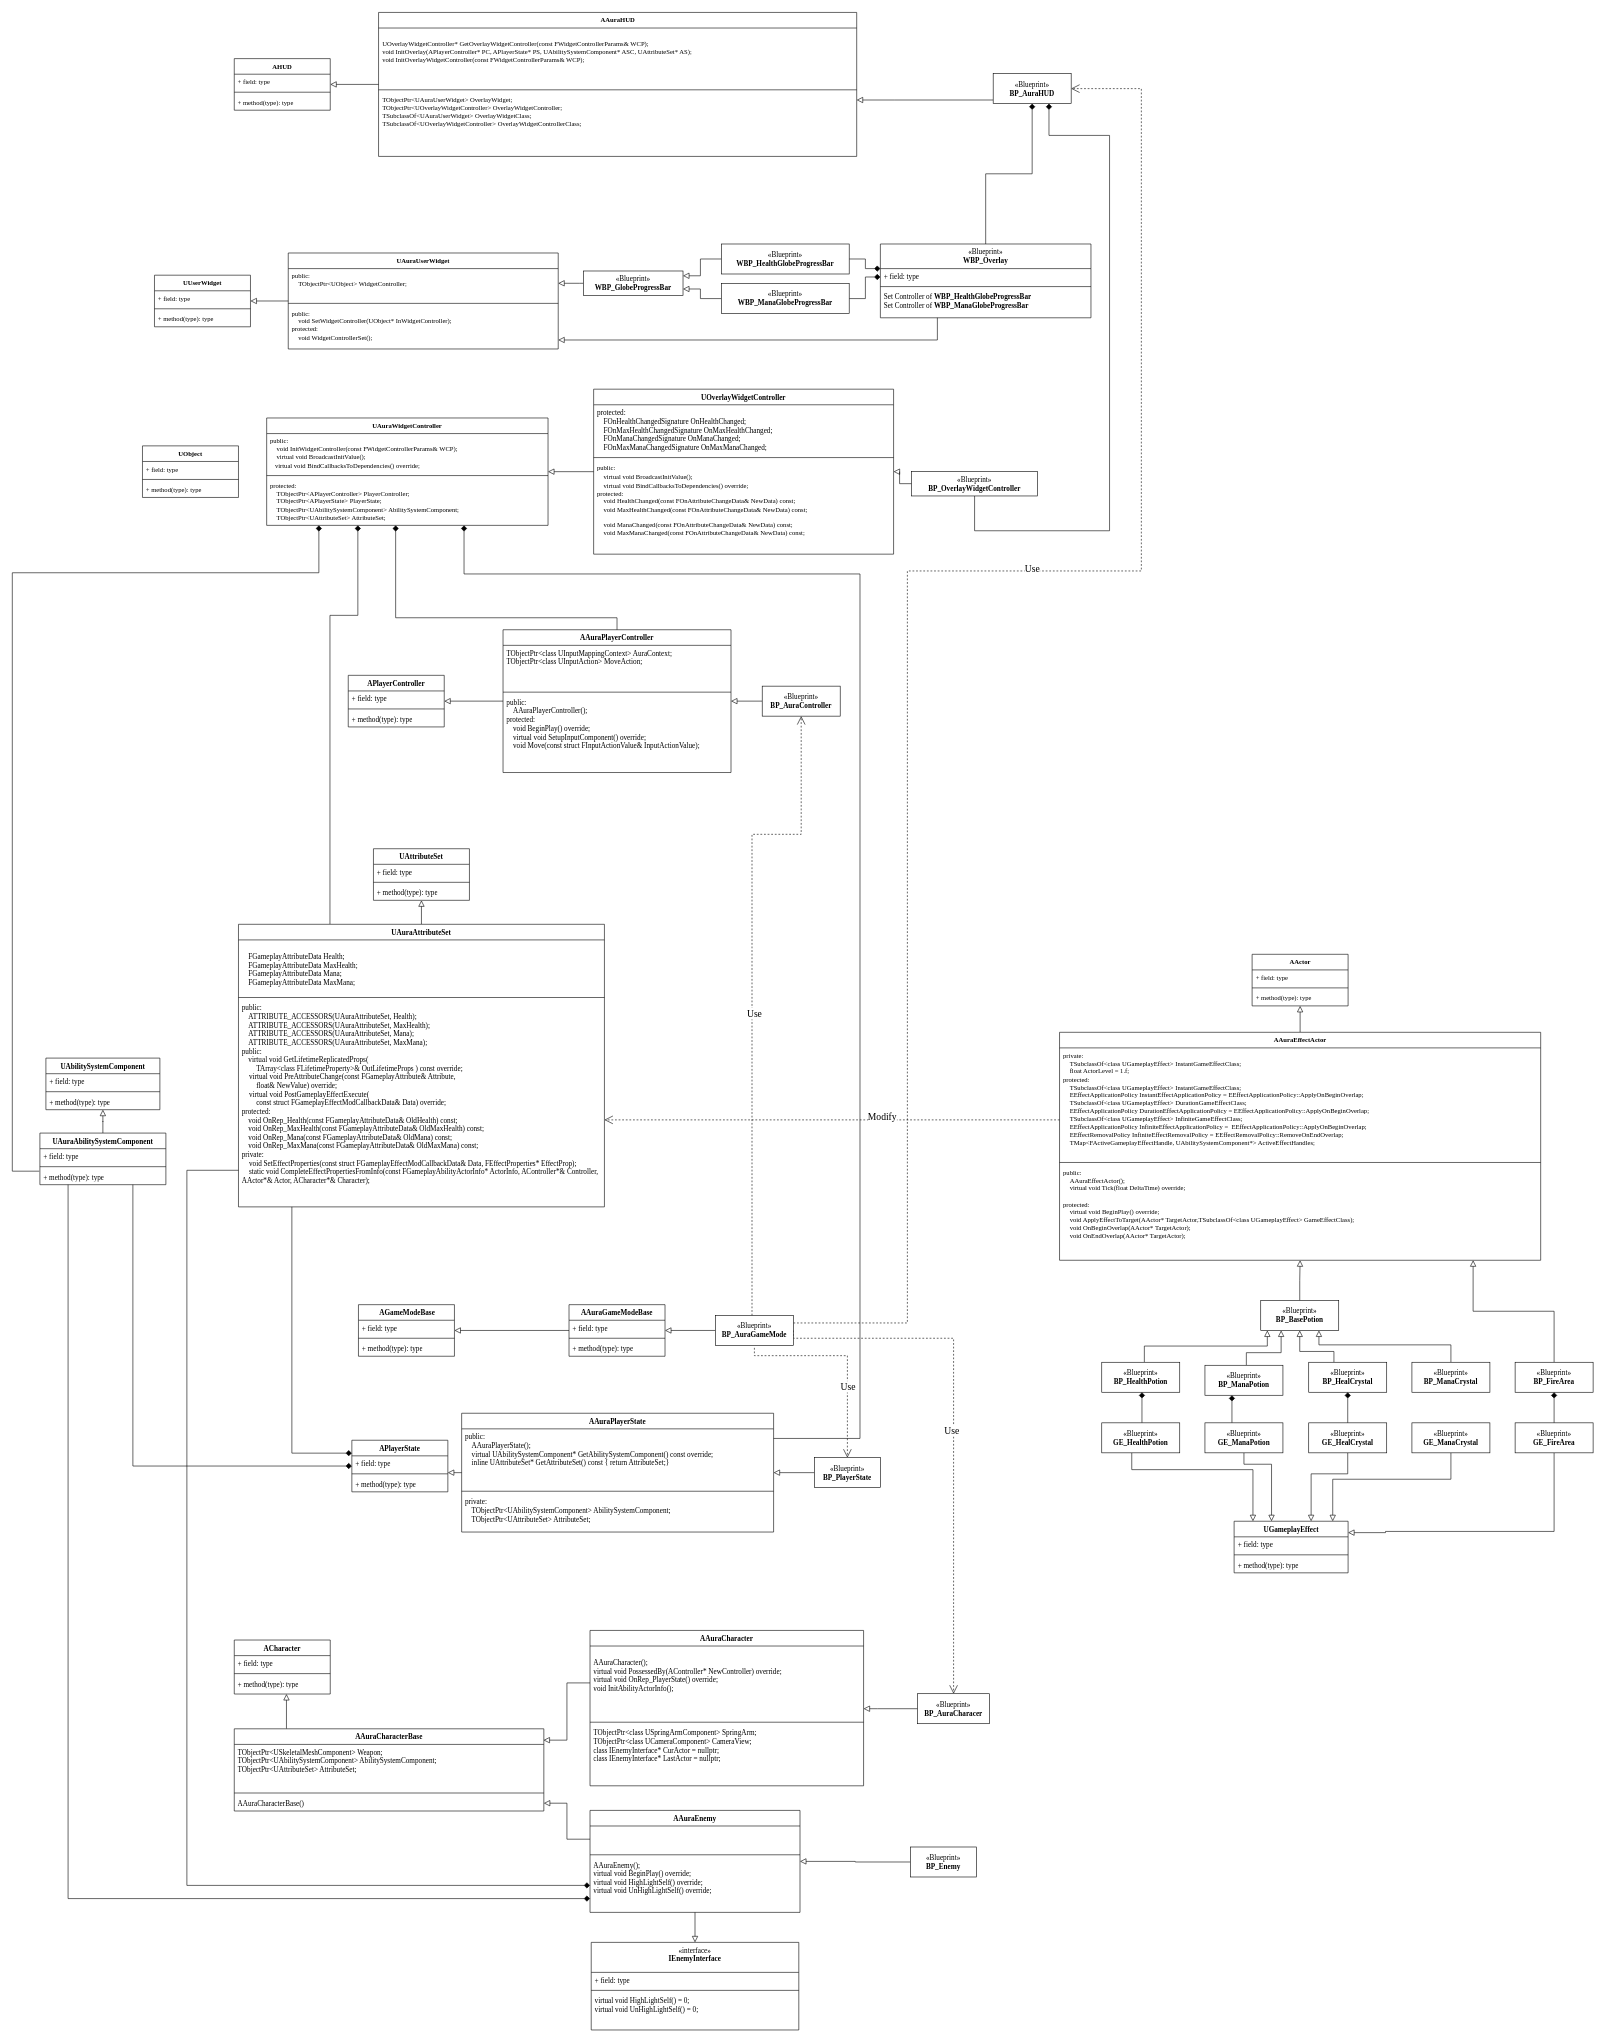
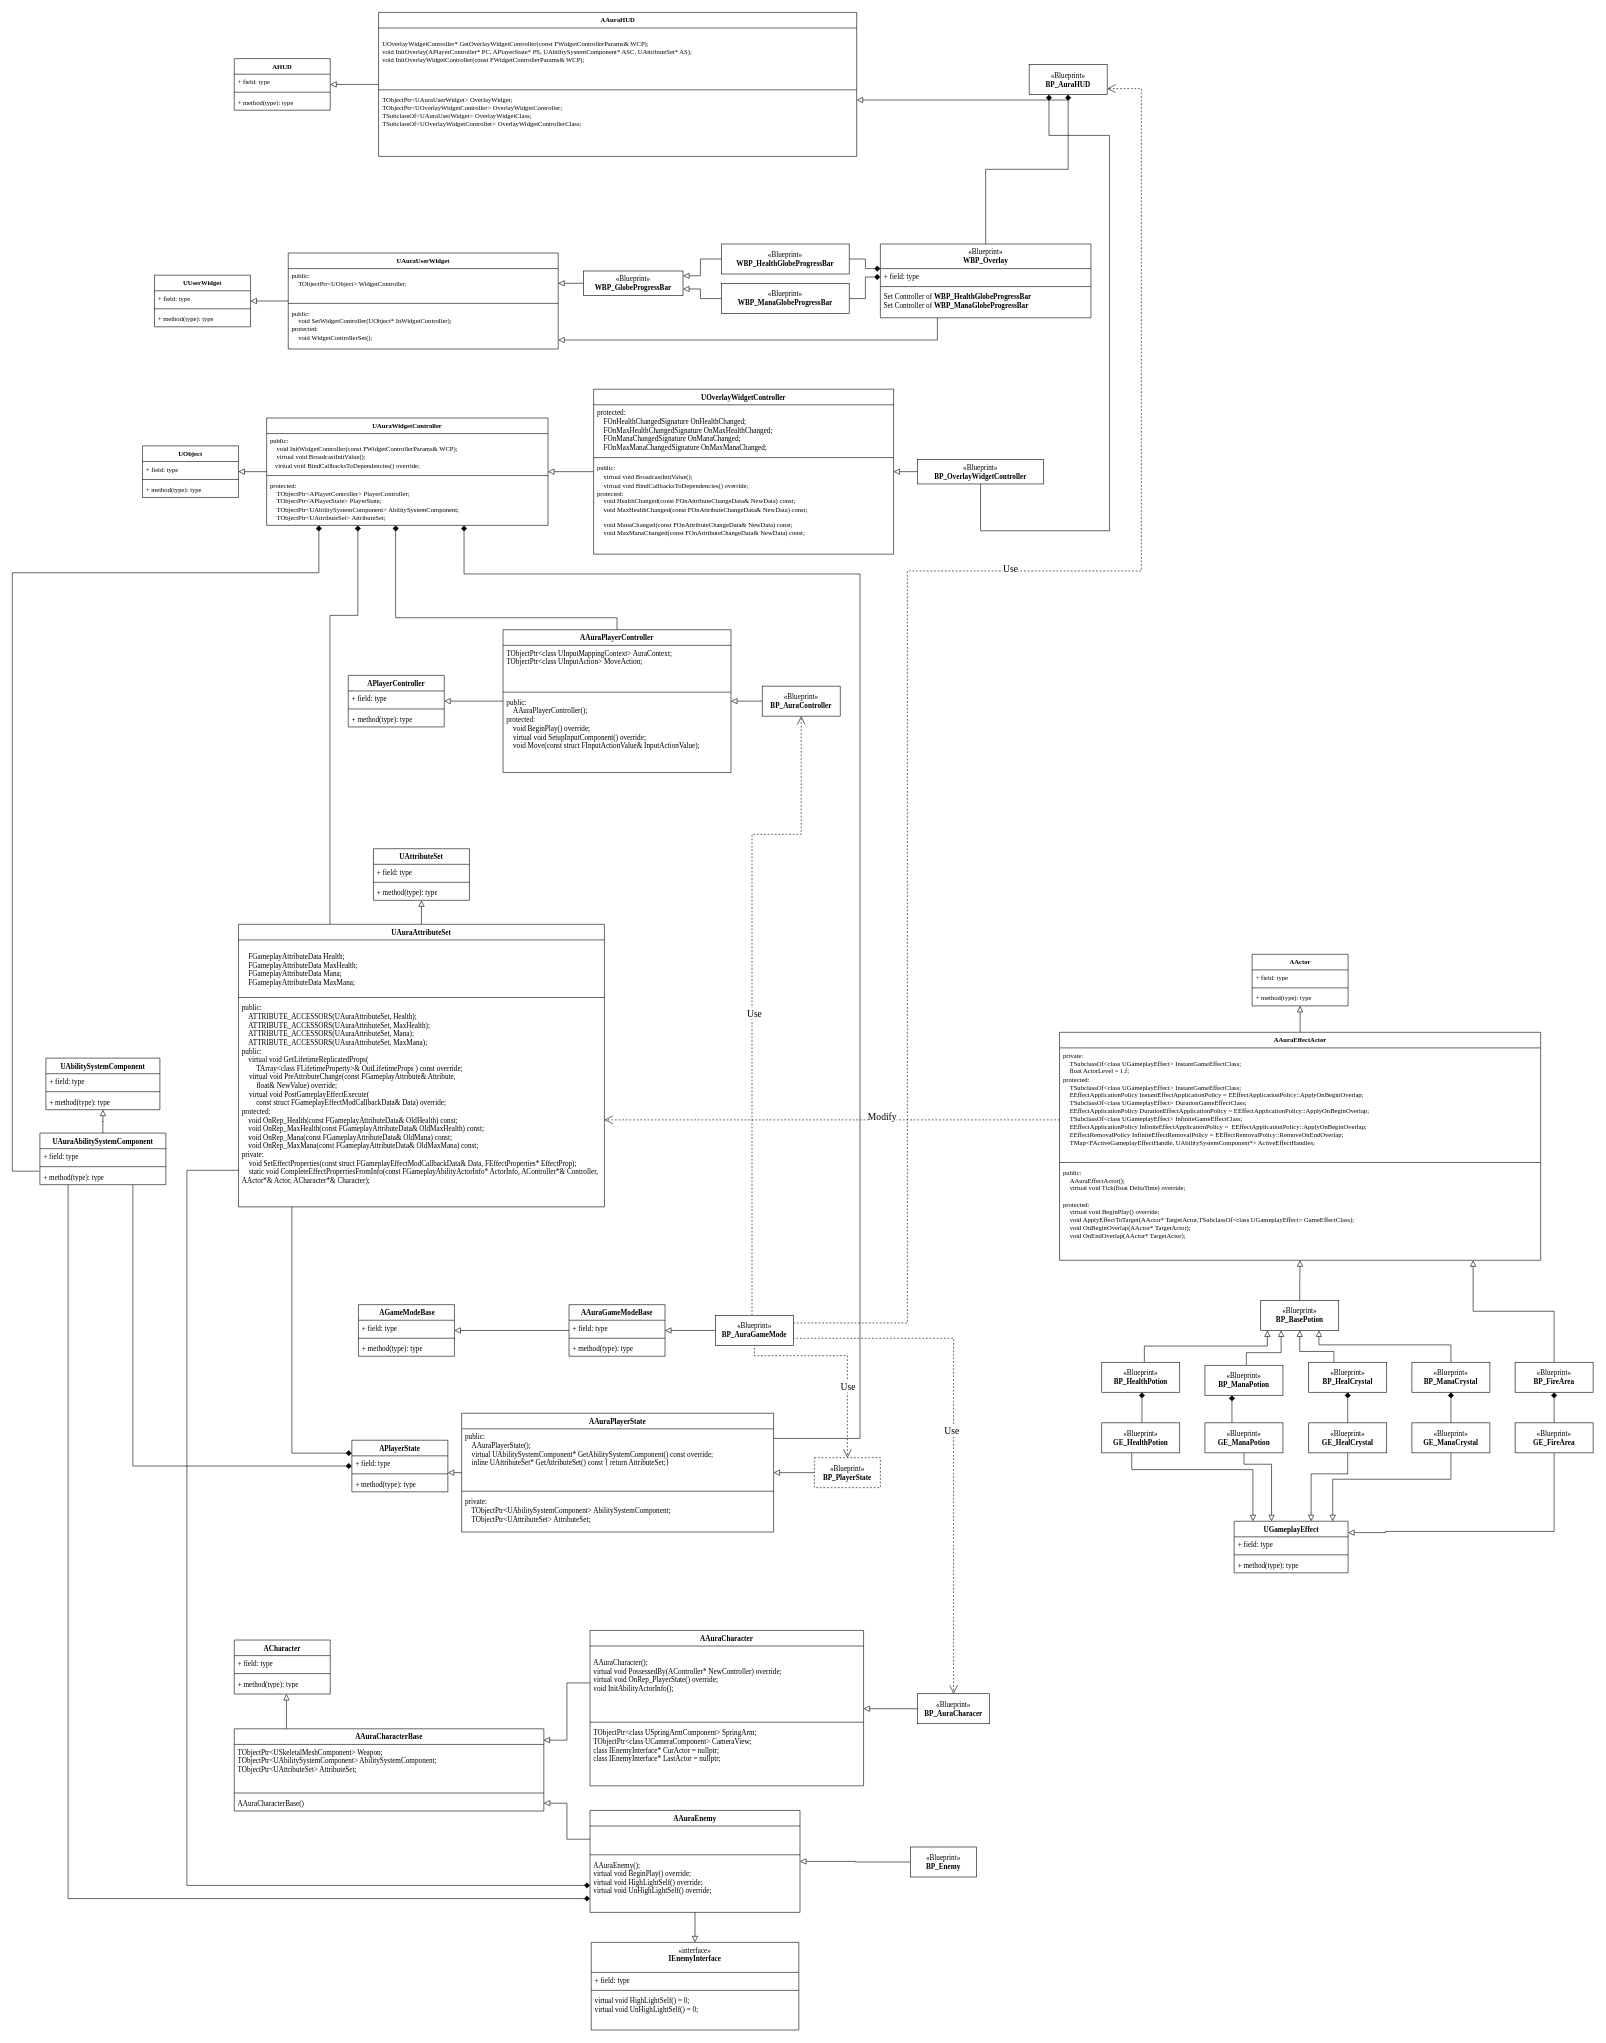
node "«Blueprint» BP_AuraHUD": moved (1032, 89) -> (1068, 80)
edge "UAuraWidgetController" -> "UObject": added
node "«Blueprint» BP_OverlayWidgetController": moved (975, 484) -> (981, 472)
edge "«Blueprint» GE_ManaCrystal" -> "«Blueprint» BP_ManaCrystal": added
node "«Blueprint» BP_PlayerState": style solid -> dashed
